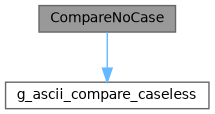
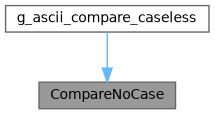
edge "CompareNoCase" -> "g_ascii_compare_caseless": reversed
